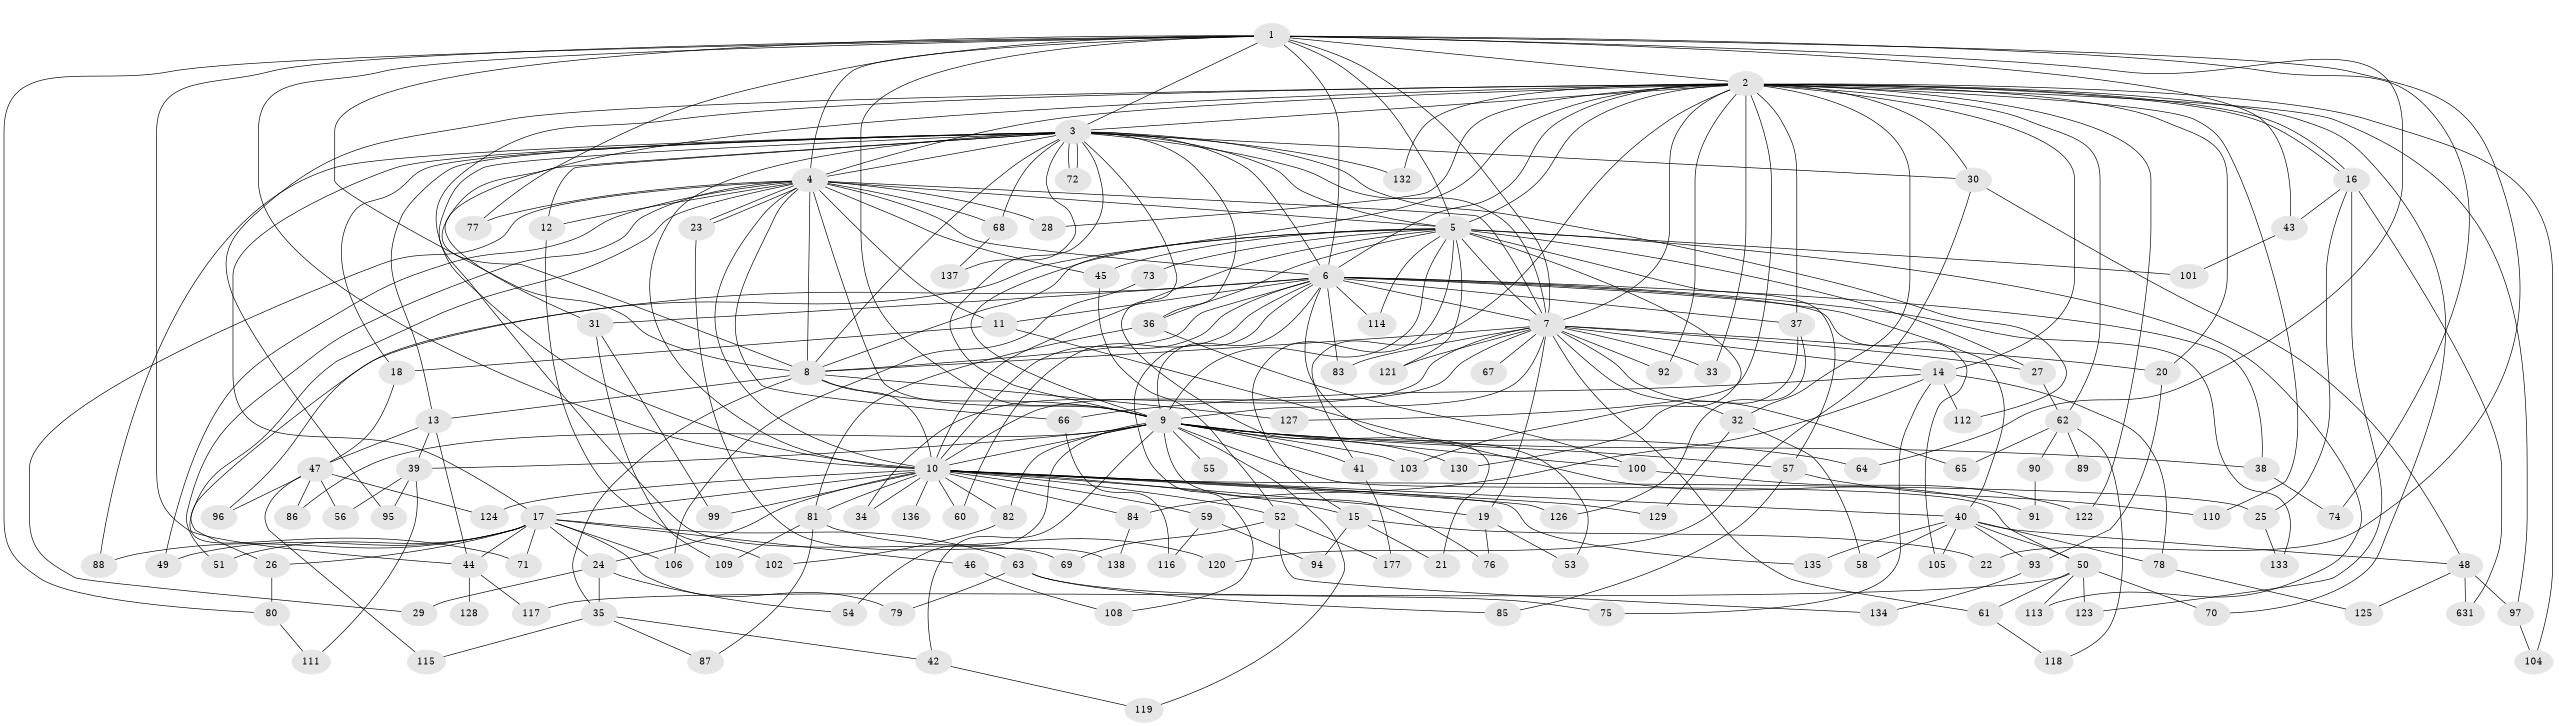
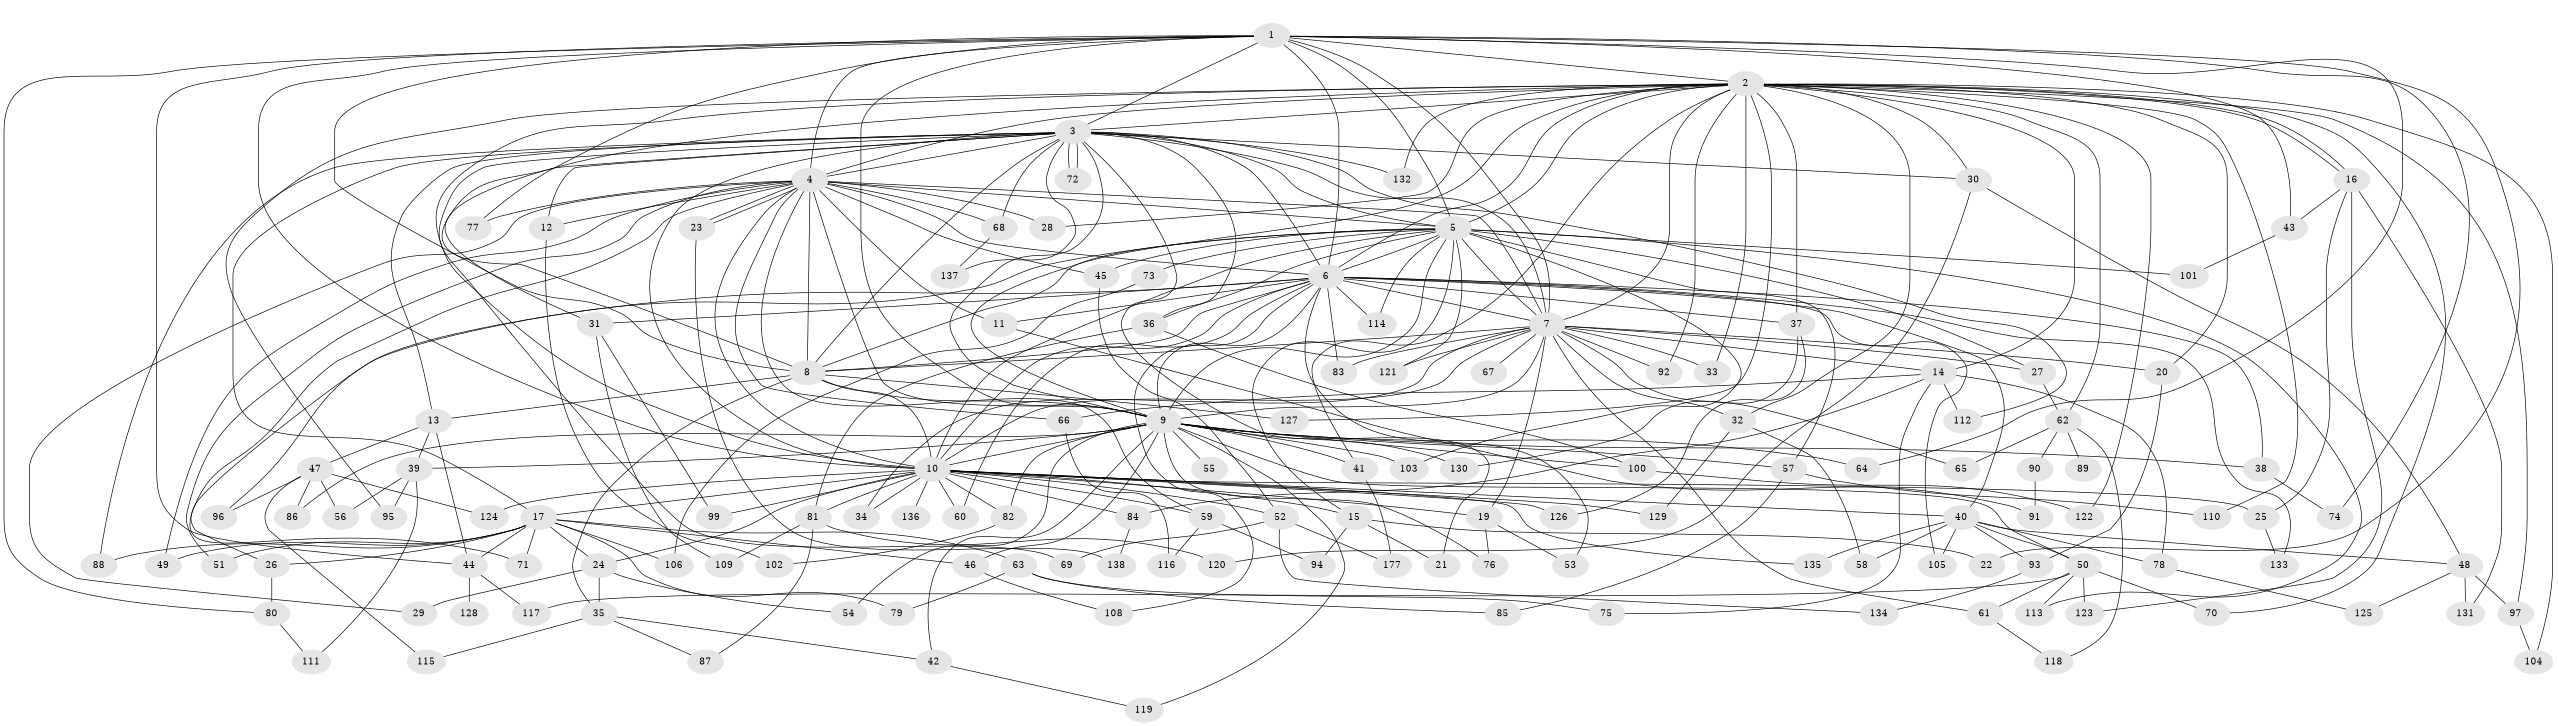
edge "5" -- "6": added
node "18": removed
edge "4" -- "59": added
edge "9" -- "46": added
node "631": label "631" -> "131"
